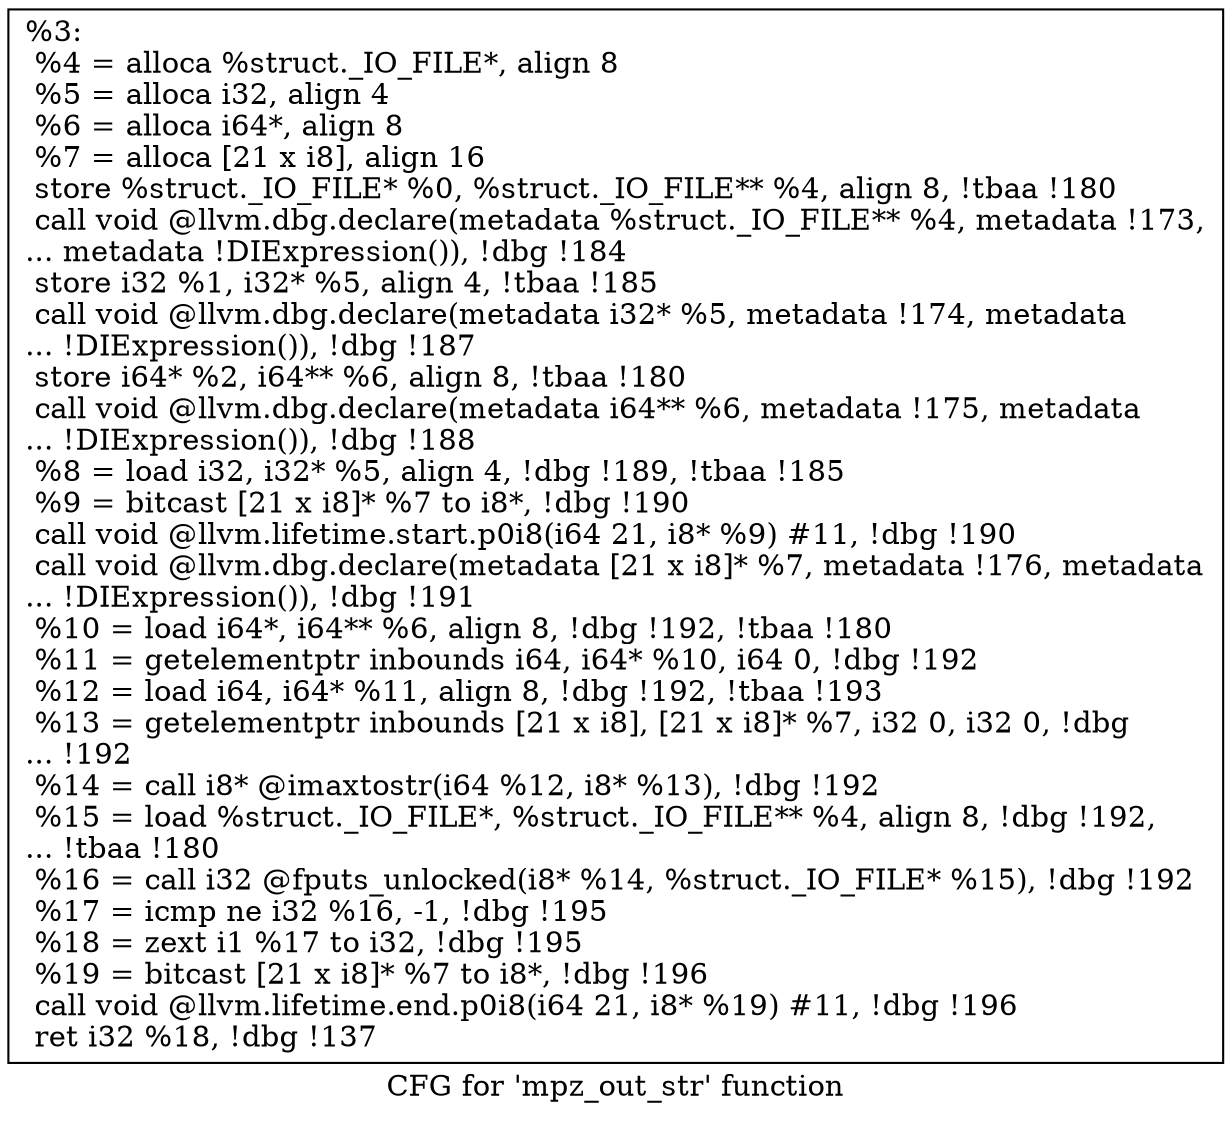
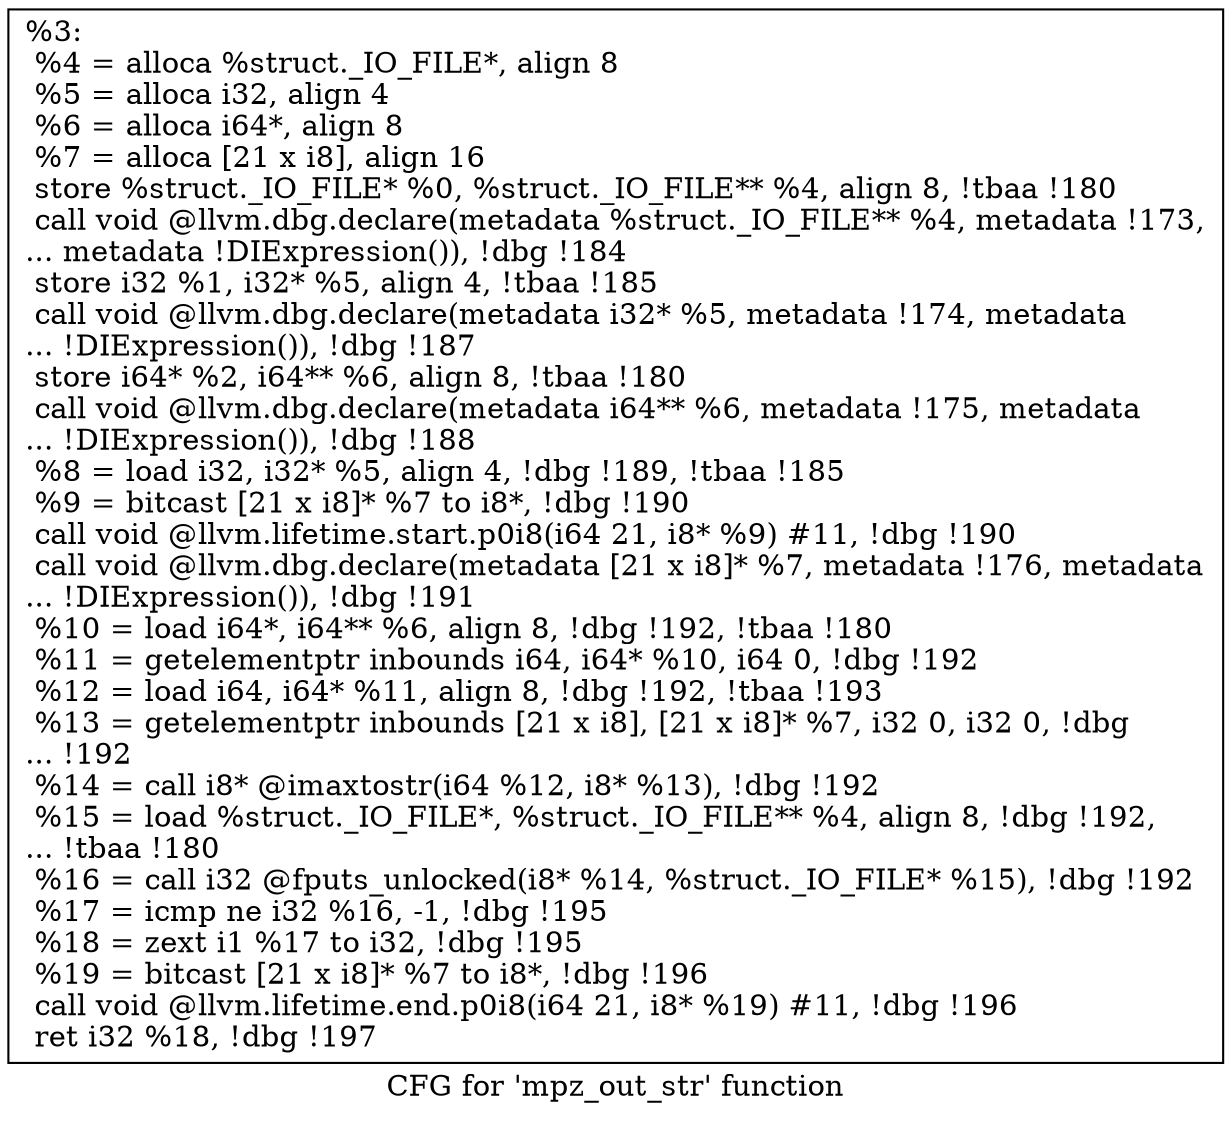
node "%3:": text "ret i32 %18, !dbg !137" -> "ret i32 %18, !dbg !197"
